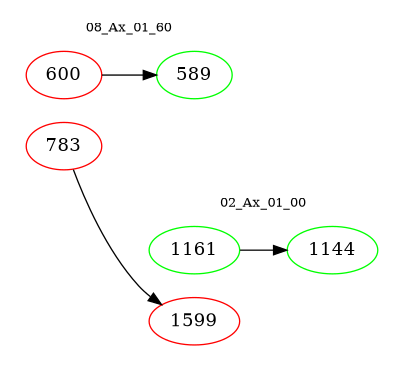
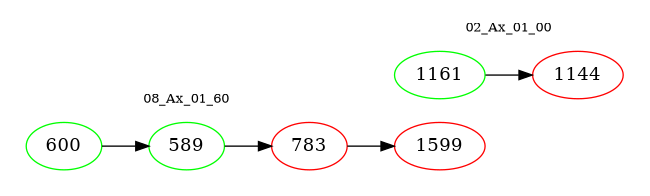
node "600": color red -> green
edge "589" -> "783": added
node "1144": color green -> red
